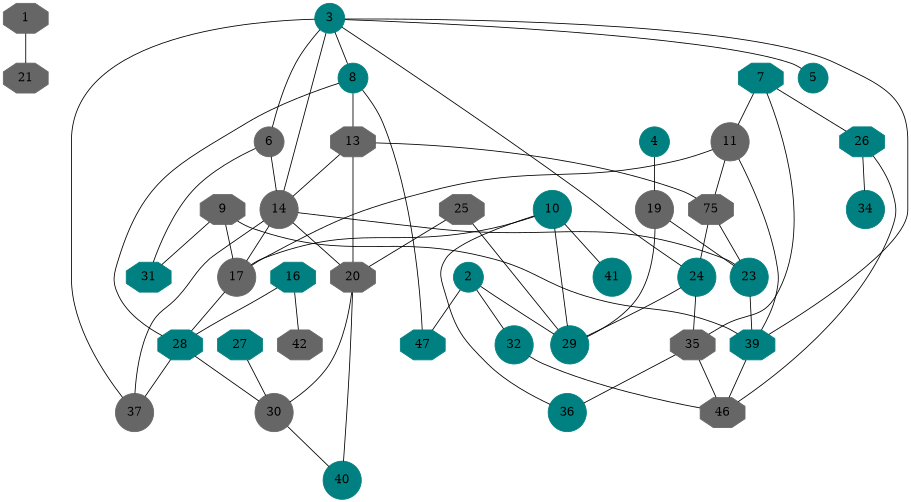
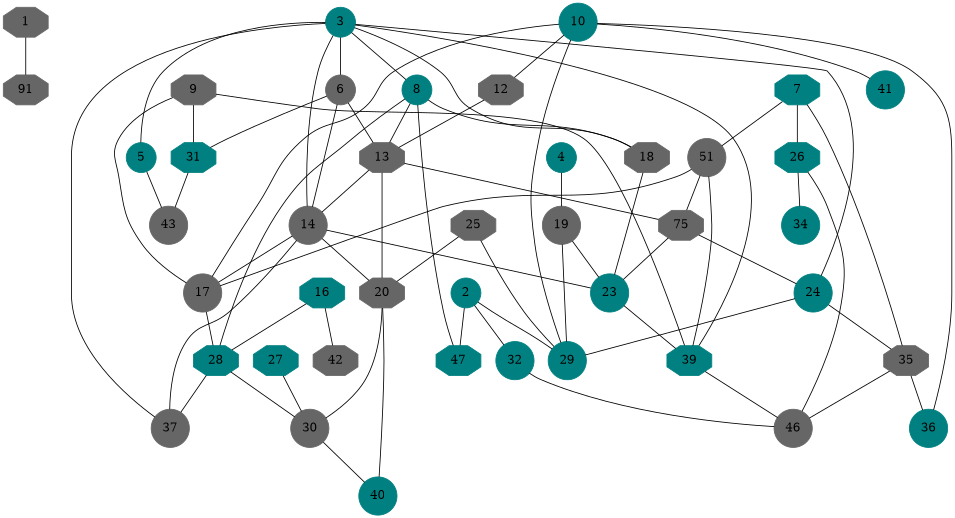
node "21": label "21" -> "91"
node "12": added
edge "6" -- "13": added
node "11": label "11" -> "51"
node "18": added
node "43": added
node "46": shape octagon -> circle
